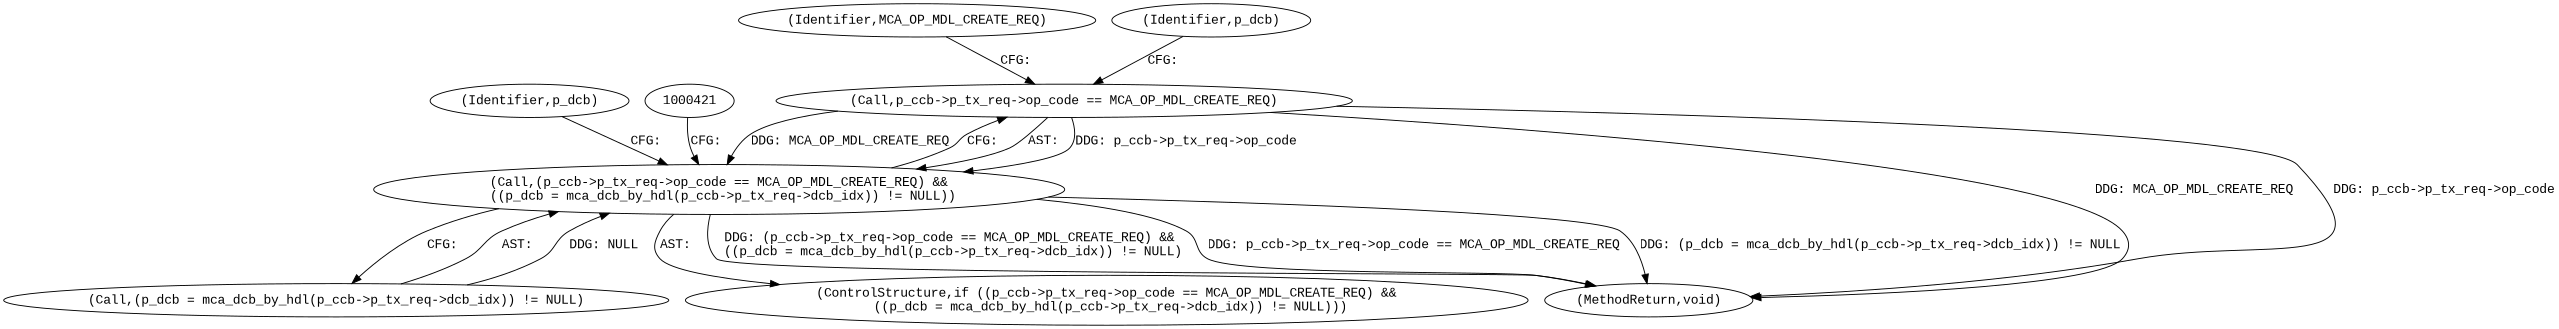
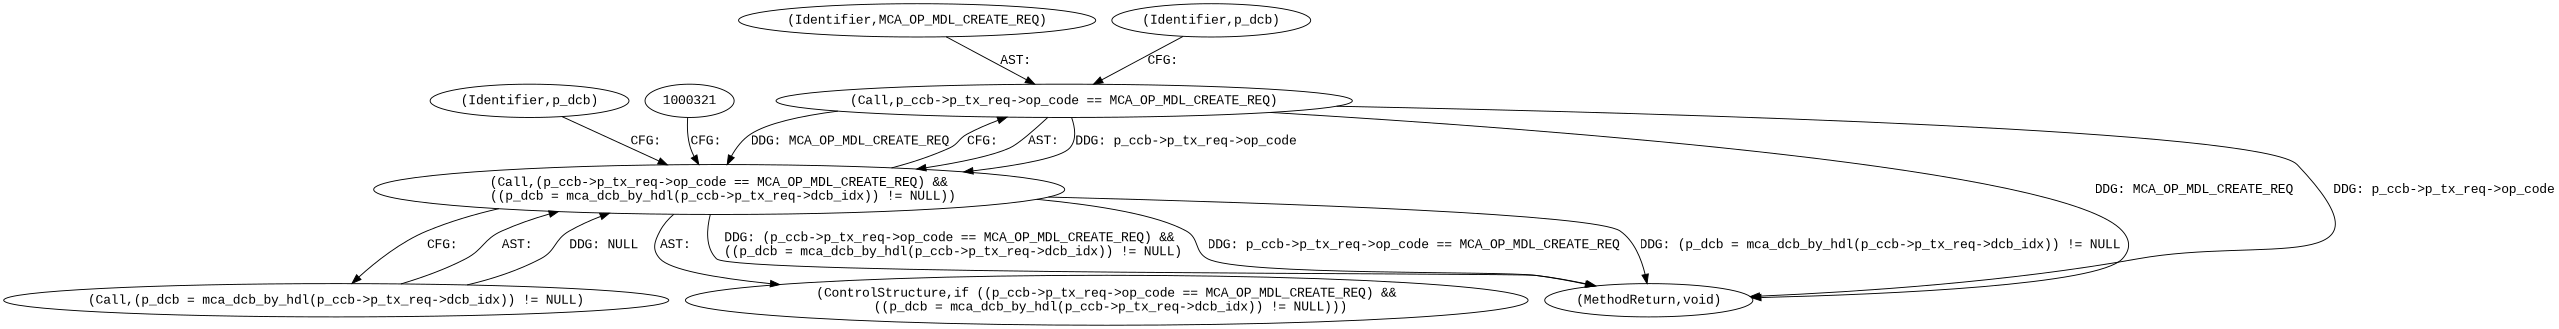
edge "(Identifier,MCA_OP_MDL_CREATE_REQ)" -> "(Call,p_ccb->p_tx_req->op_code == MCA_OP_MDL_CREATE_REQ)": label "CFG: " -> "AST: "
node "1000421": label "1000421" -> "1000321"
